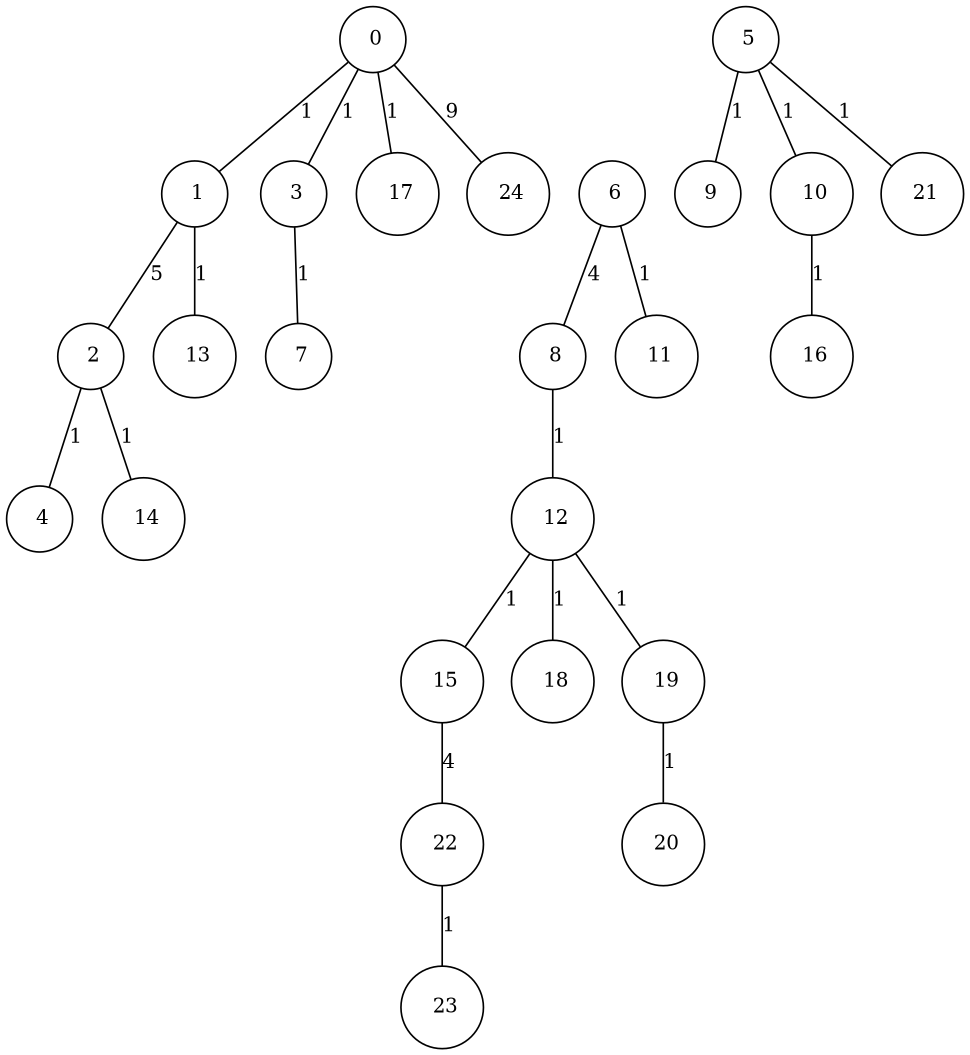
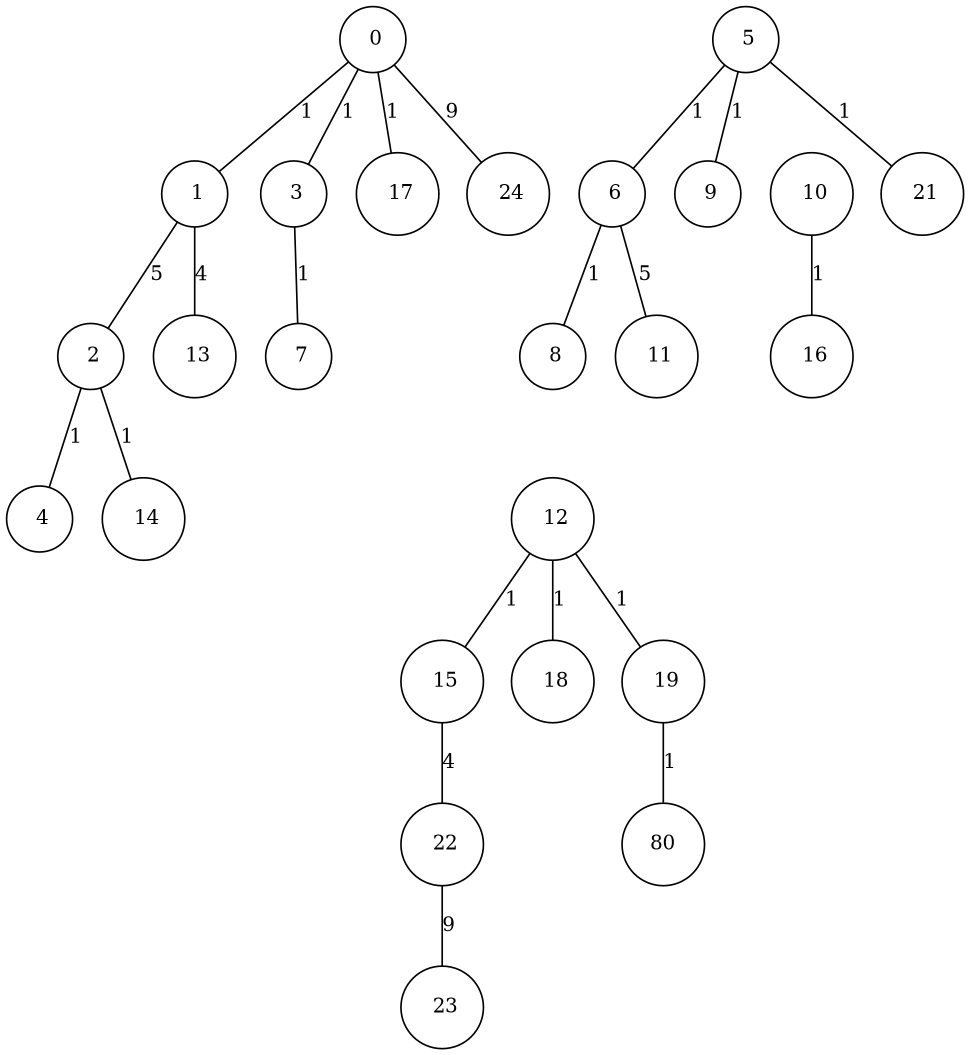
edge "5" -- "10": now "5" -- "6"
edge "1" -- "13": label "1" -> "4"
edge "6" -- "8": label "4" -> "1"
edge "6" -- "11": label "1" -> "5"
edge "8" -- "12": removed, label "1"
node "20": label "20" -> "80"
edge "22" -- "23": label "1" -> "9"
